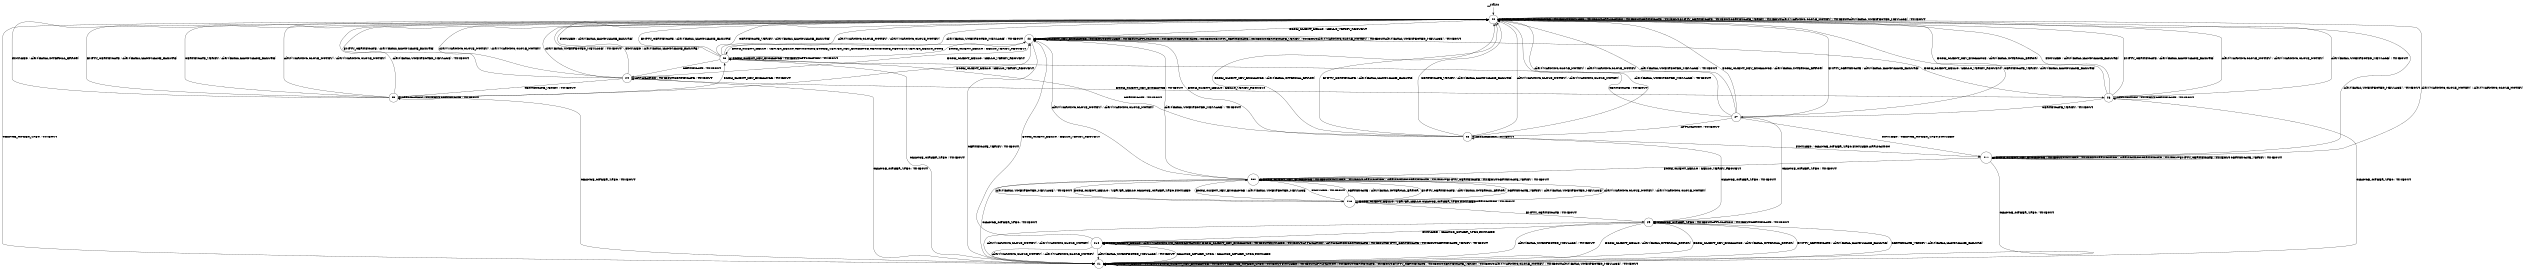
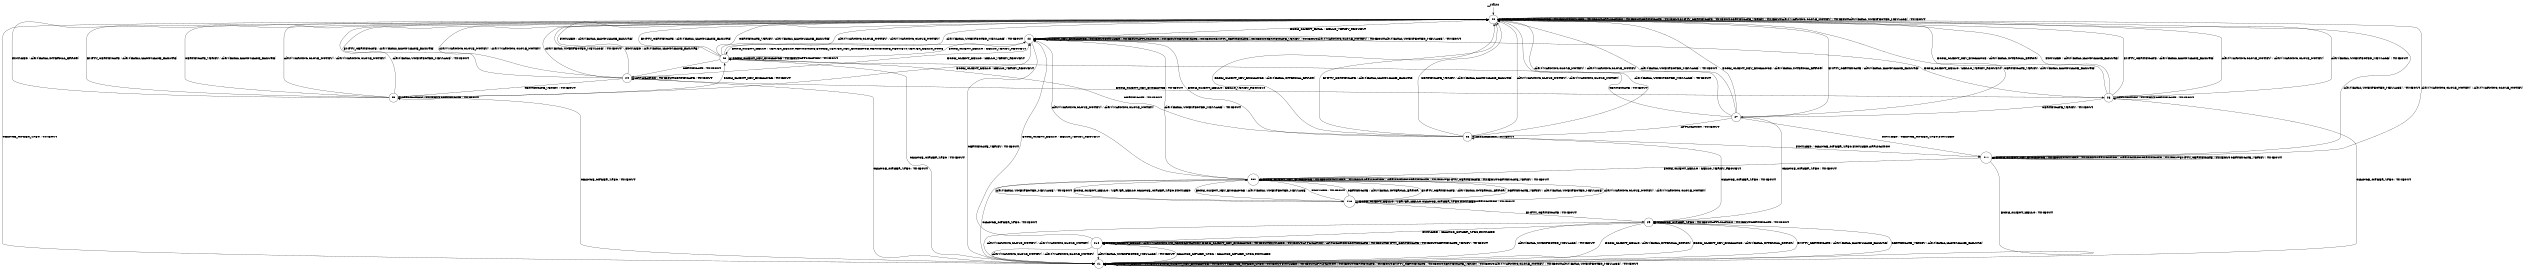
edge "s0" -> "s2": label "ECDH_CLIENT_HELLO / HELLO_VERIFY_REQUEST" -> "ECDH_CLIENT_FATAL / HELLO_VERIFY_REQUEST"
edge "s11" -> "s1": label "CHANGE_CIPHER_SPEC / TIMEOUT" -> "ECDH_CLIENT_HELLO / TIMEOUT"
